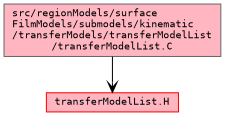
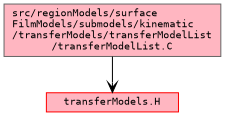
node "transferModelList.H": label "transferModelList.H" -> "transferModels.H"
